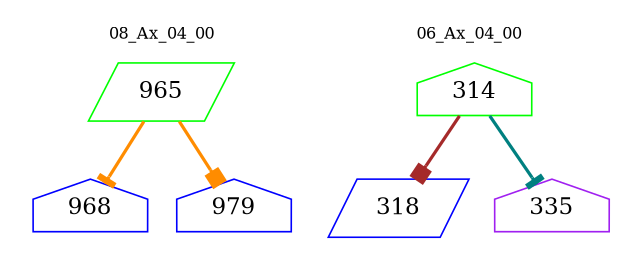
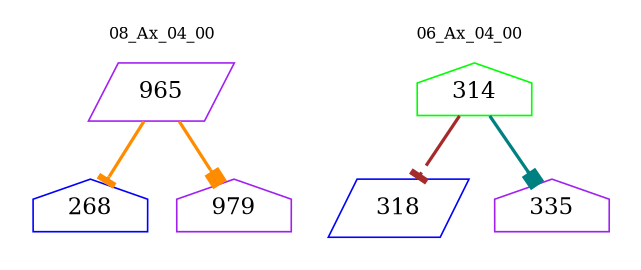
node "965": color green -> purple
edge "314" -> "318": arrowhead box -> tee
edge "314" -> "335": arrowhead tee -> box
node "968": label "968" -> "268"
node "979": color blue -> purple
